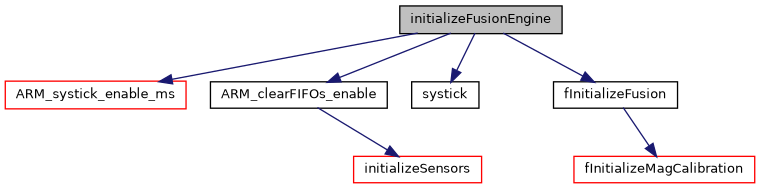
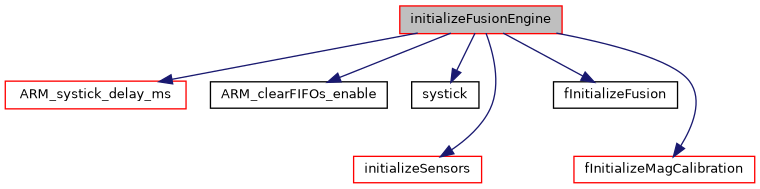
node "initializeFusionEngine": color black -> red
node "ARM_systick_enable_ms": label "ARM_systick_enable_ms" -> "ARM_systick_delay_ms"
edge "fInitializeFusion" -> "fInitializeMagCalibration": now "initializeFusionEngine" -> "fInitializeMagCalibration"
edge "ARM_clearFIFOs_enable" -> "initializeSensors": now "initializeFusionEngine" -> "initializeSensors"
